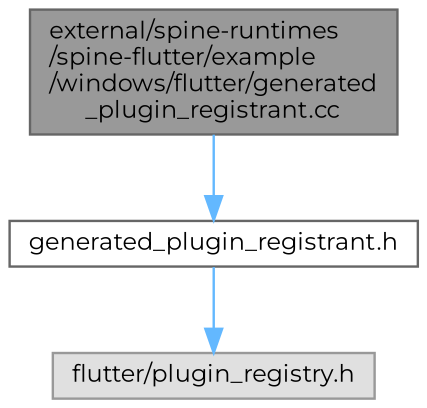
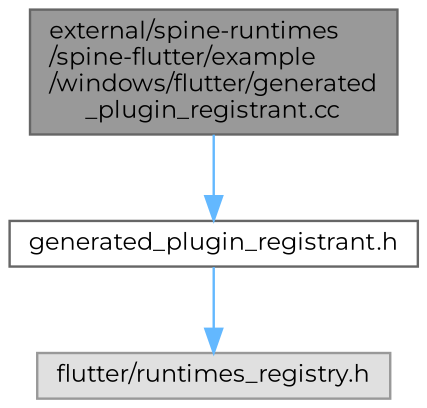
node "flutter/plugin_registry.h": label "flutter/plugin_registry.h" -> "flutter/runtimes_registry.h"
